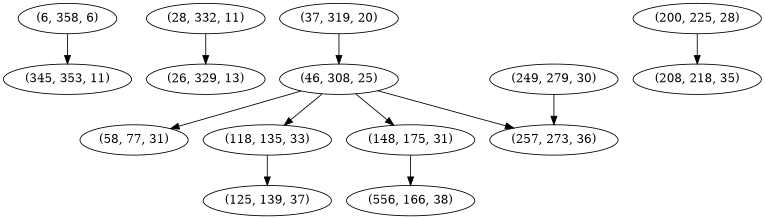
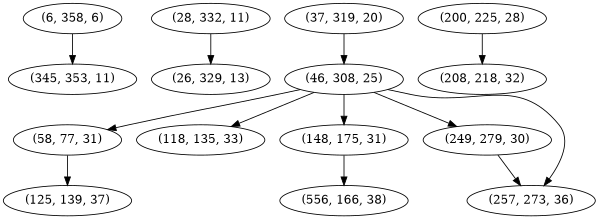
node "(208, 218, 35)": label "(208, 218, 35)" -> "(208, 218, 32)"
edge "(46, 308, 25)" -> "(249, 279, 30)": added
edge "(118, 135, 33)" -> "(125, 139, 37)": now "(58, 77, 31)" -> "(125, 139, 37)"
